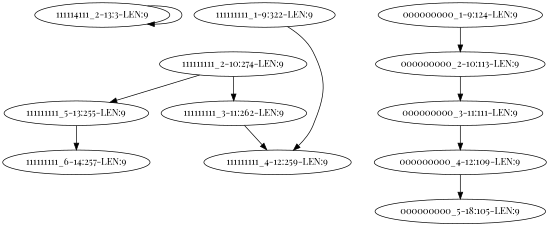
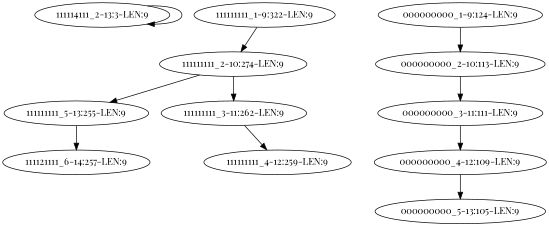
edge "111111111_1-9:322-LEN:9" -> "111111111_4-12:259-LEN:9": now "111111111_1-9:322-LEN:9" -> "111111111_2-10:274-LEN:9"
node "111111111_6-14:257-LEN:9": label "111111111_6-14:257-LEN:9" -> "111121111_6-14:257-LEN:9"
node "000000000_5-18:105-LEN:9": label "000000000_5-18:105-LEN:9" -> "000000000_5-13:105-LEN:9"
